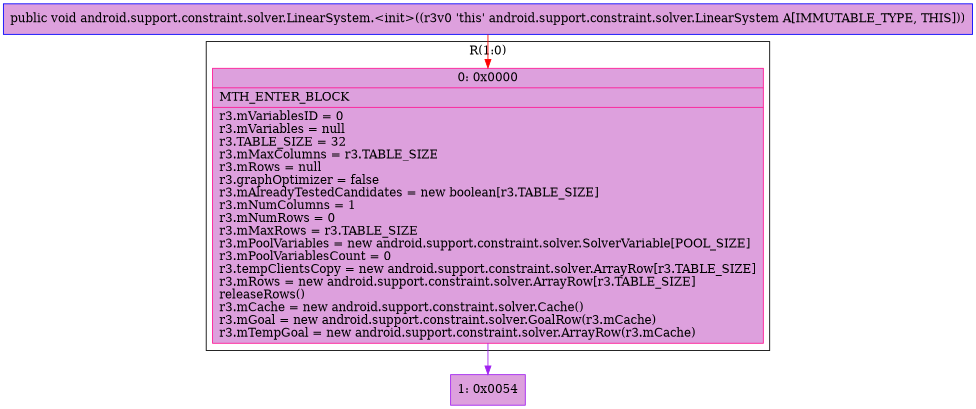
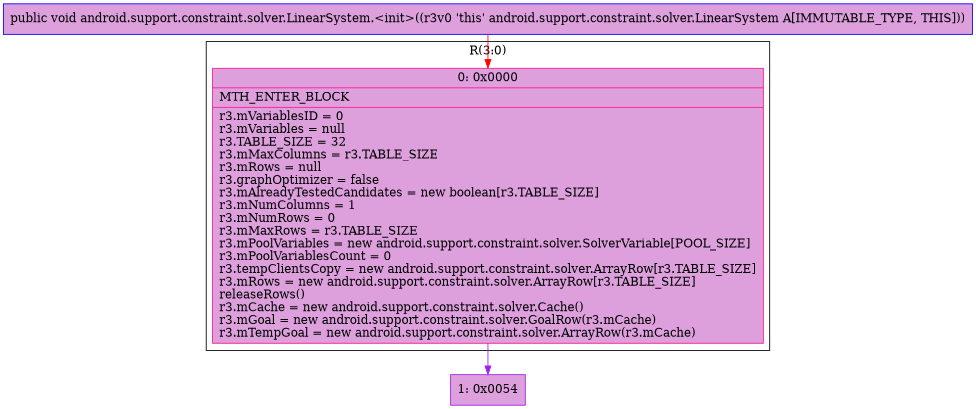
cluster "R(1:0)": label "R(1:0)" -> "R(3:0)"
